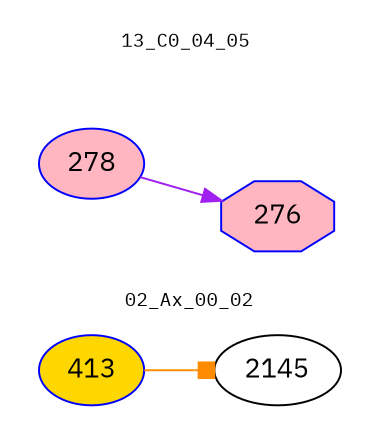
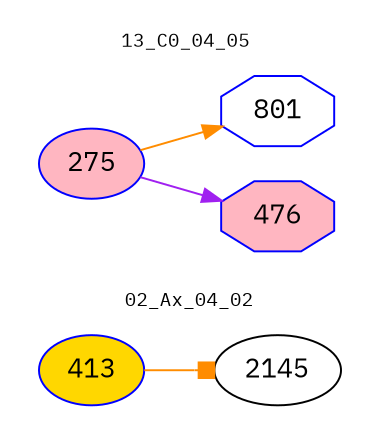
node "801": added
node "278": label "278" -> "275"
node "276": label "276" -> "476"
cluster "02_Ax_00_02": label "02_Ax_00_02" -> "02_Ax_04_02"
